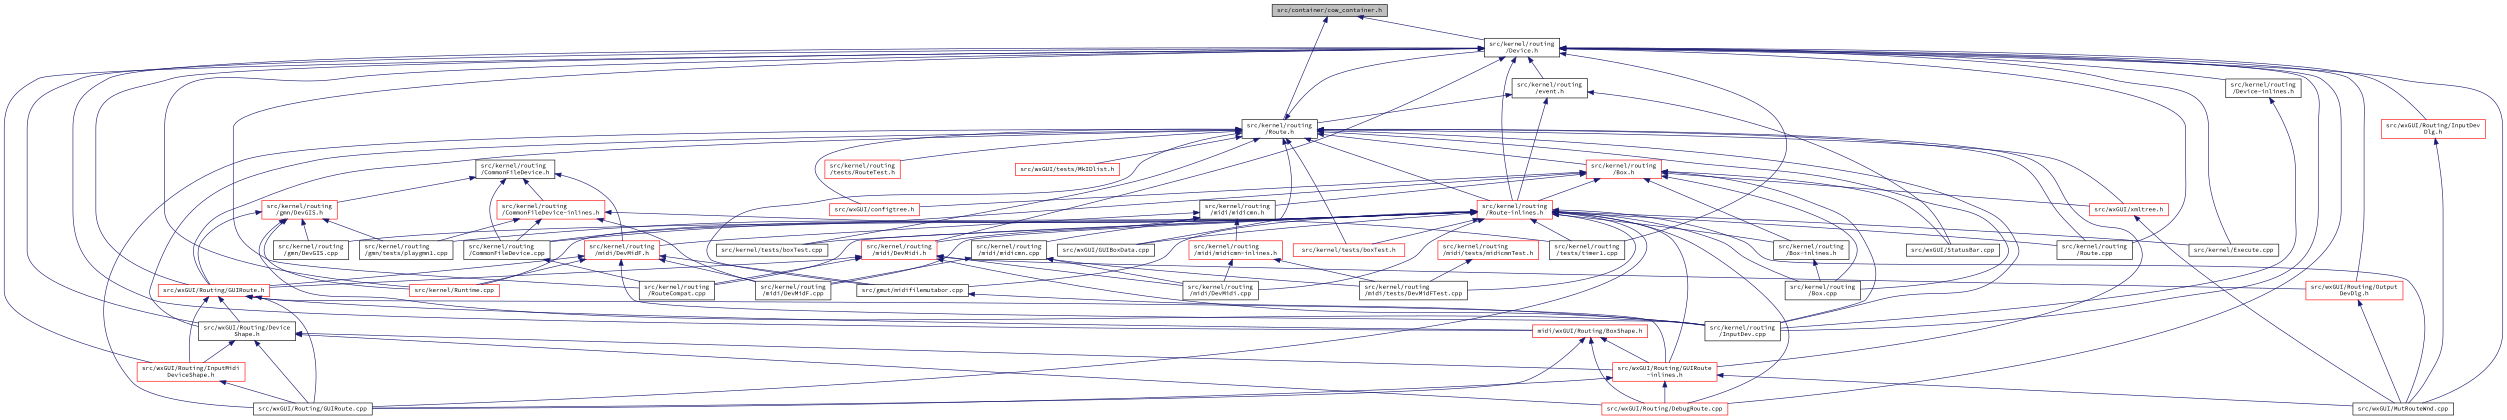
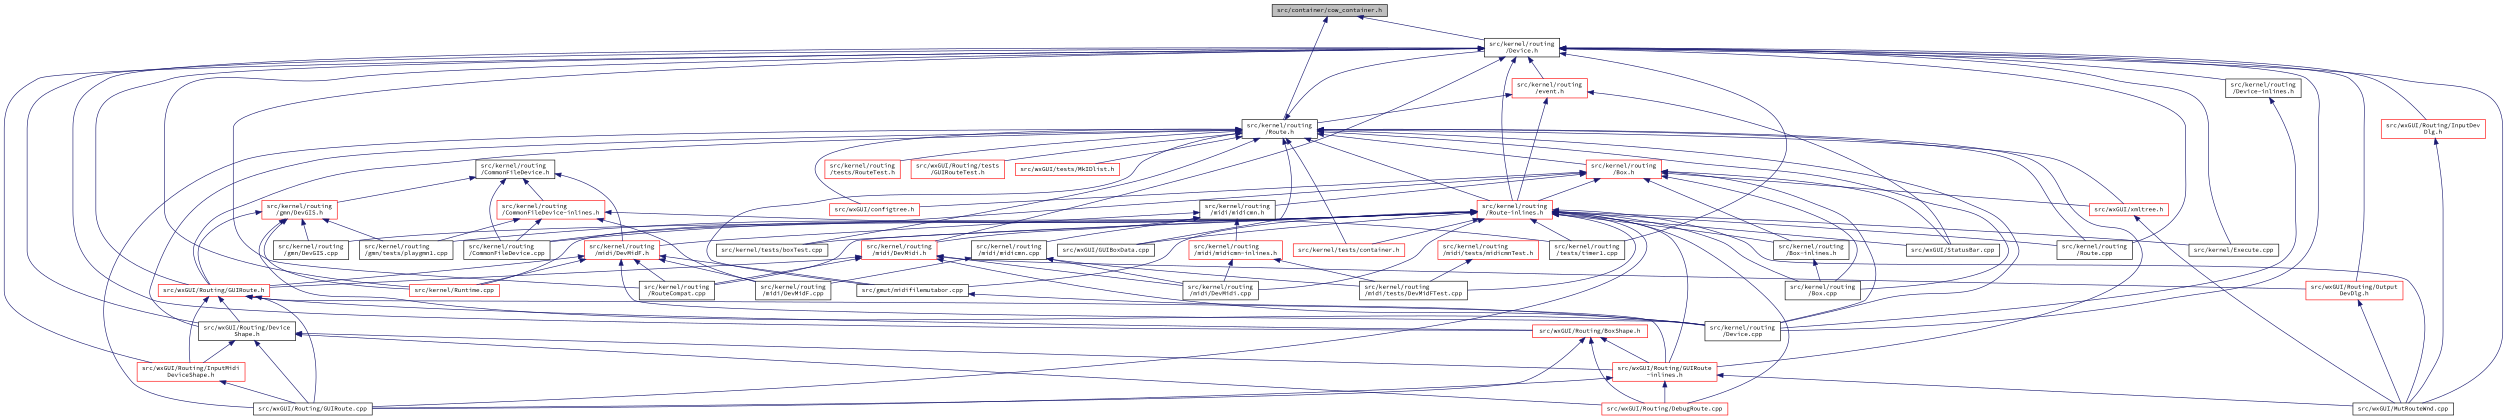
node "src/kernel/routing /event.h": color black -> red
edge "src/wxGUI/Routing/DebugRoute.cpp" -> "src/kernel/routing /Device.h": removed
node "src/wxGUI/Routing/tests /GUIRouteTest.h": added
edge "src/kernel/routing /midi/DevMidF.cpp" -> "src/kernel/routing /Route-inlines.h": now "src/wxGUI/StatusBar.cpp" -> "src/kernel/routing /Route-inlines.h"
node "src/kernel/tests/boxTest.h": label "src/kernel/tests/boxTest.h" -> "src/kernel/tests/container.h"
edge "src/kernel/routing /RouteCompat.cpp" -> "src/kernel/routing /CommonFileDevice.cpp": now "src/kernel/routing /RouteCompat.cpp" -> "src/kernel/routing /midi/DevMidF.h"
node "midi/wxGUI/Routing/BoxShape.h": label "midi/wxGUI/Routing/BoxShape.h" -> "src/wxGUI/Routing/BoxShape.h"
node "src/kernel/routing /InputDev.cpp": label "src/kernel/routing /InputDev.cpp" -> "src/kernel/routing /Device.cpp"
